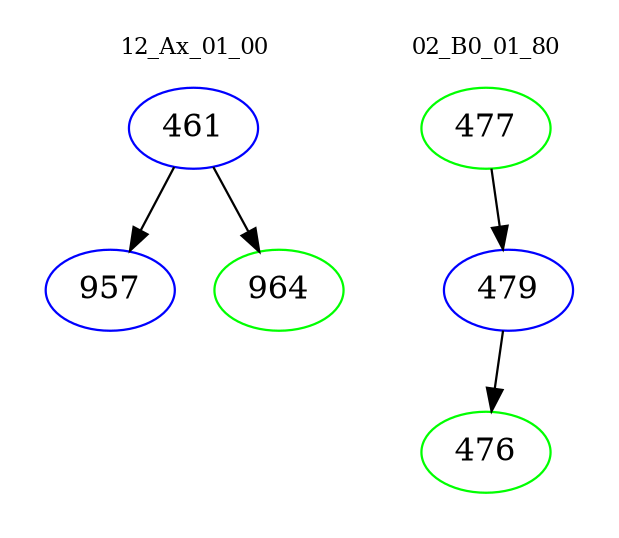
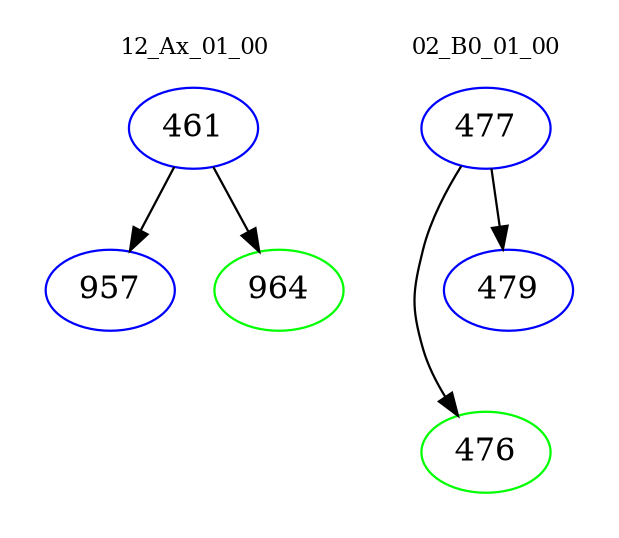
cluster "02_B0_01_80": label "02_B0_01_80" -> "02_B0_01_00"
node "477": color green -> blue
edge "479" -> "476": now "477" -> "476"
